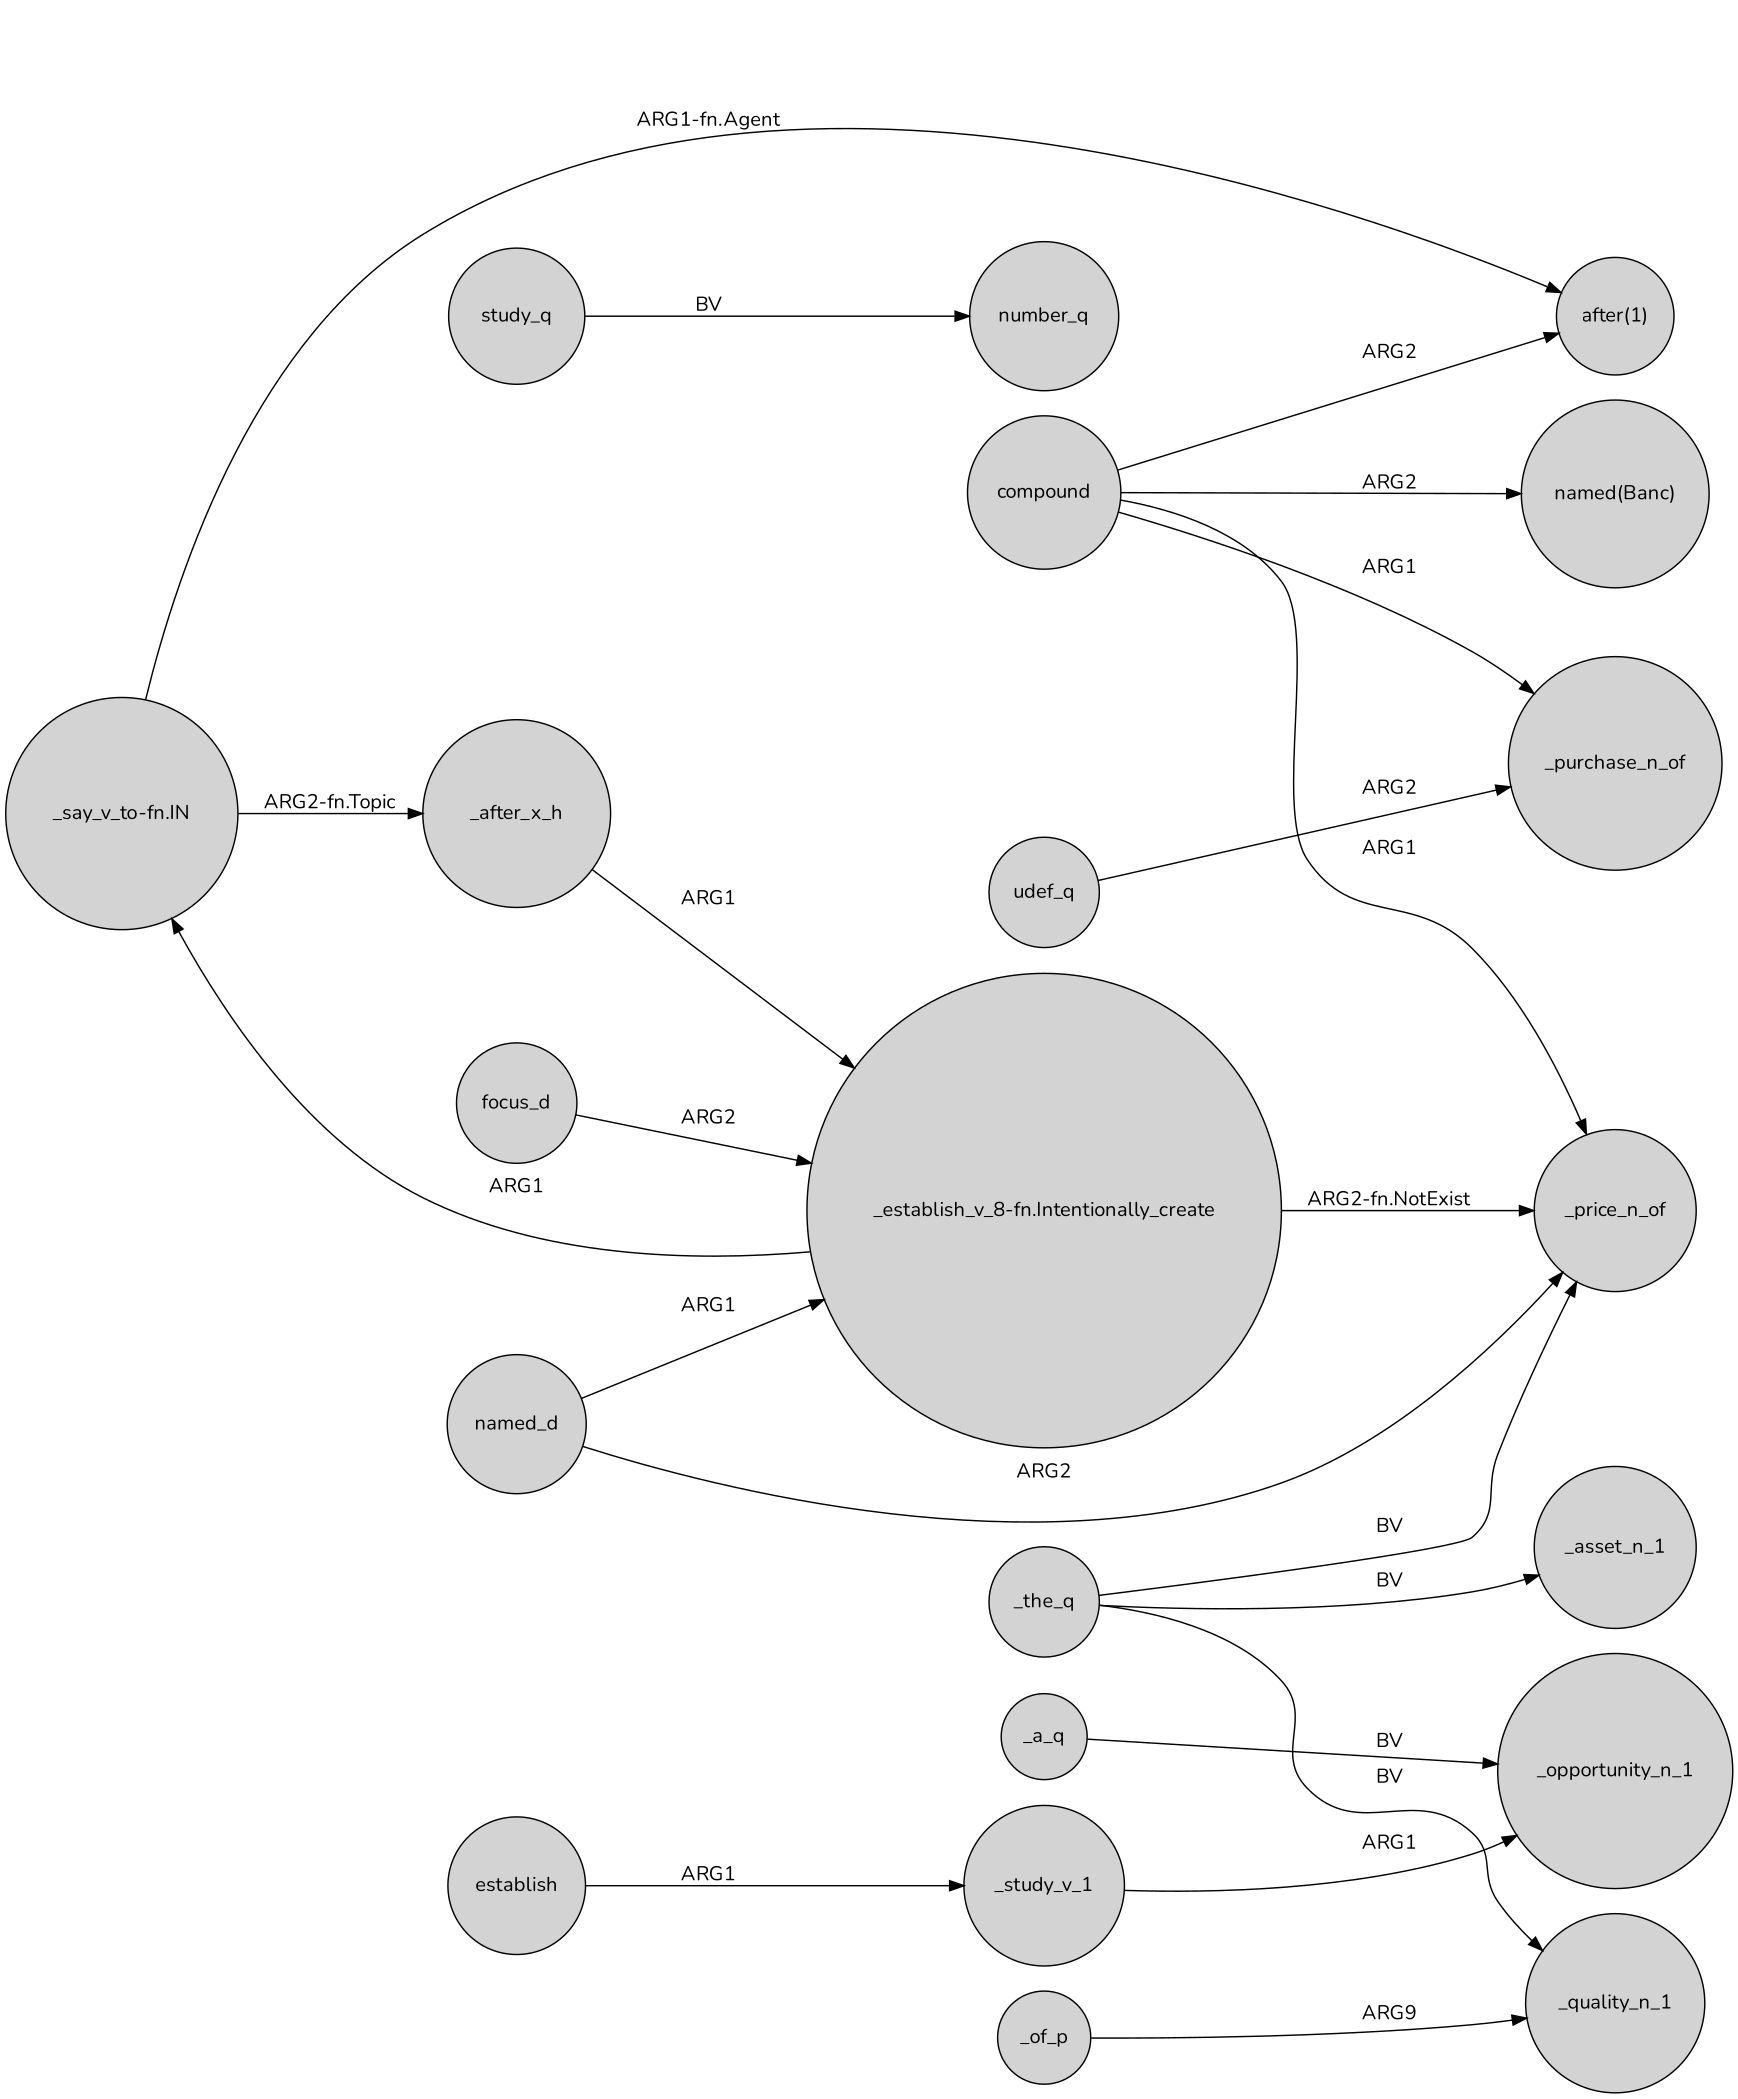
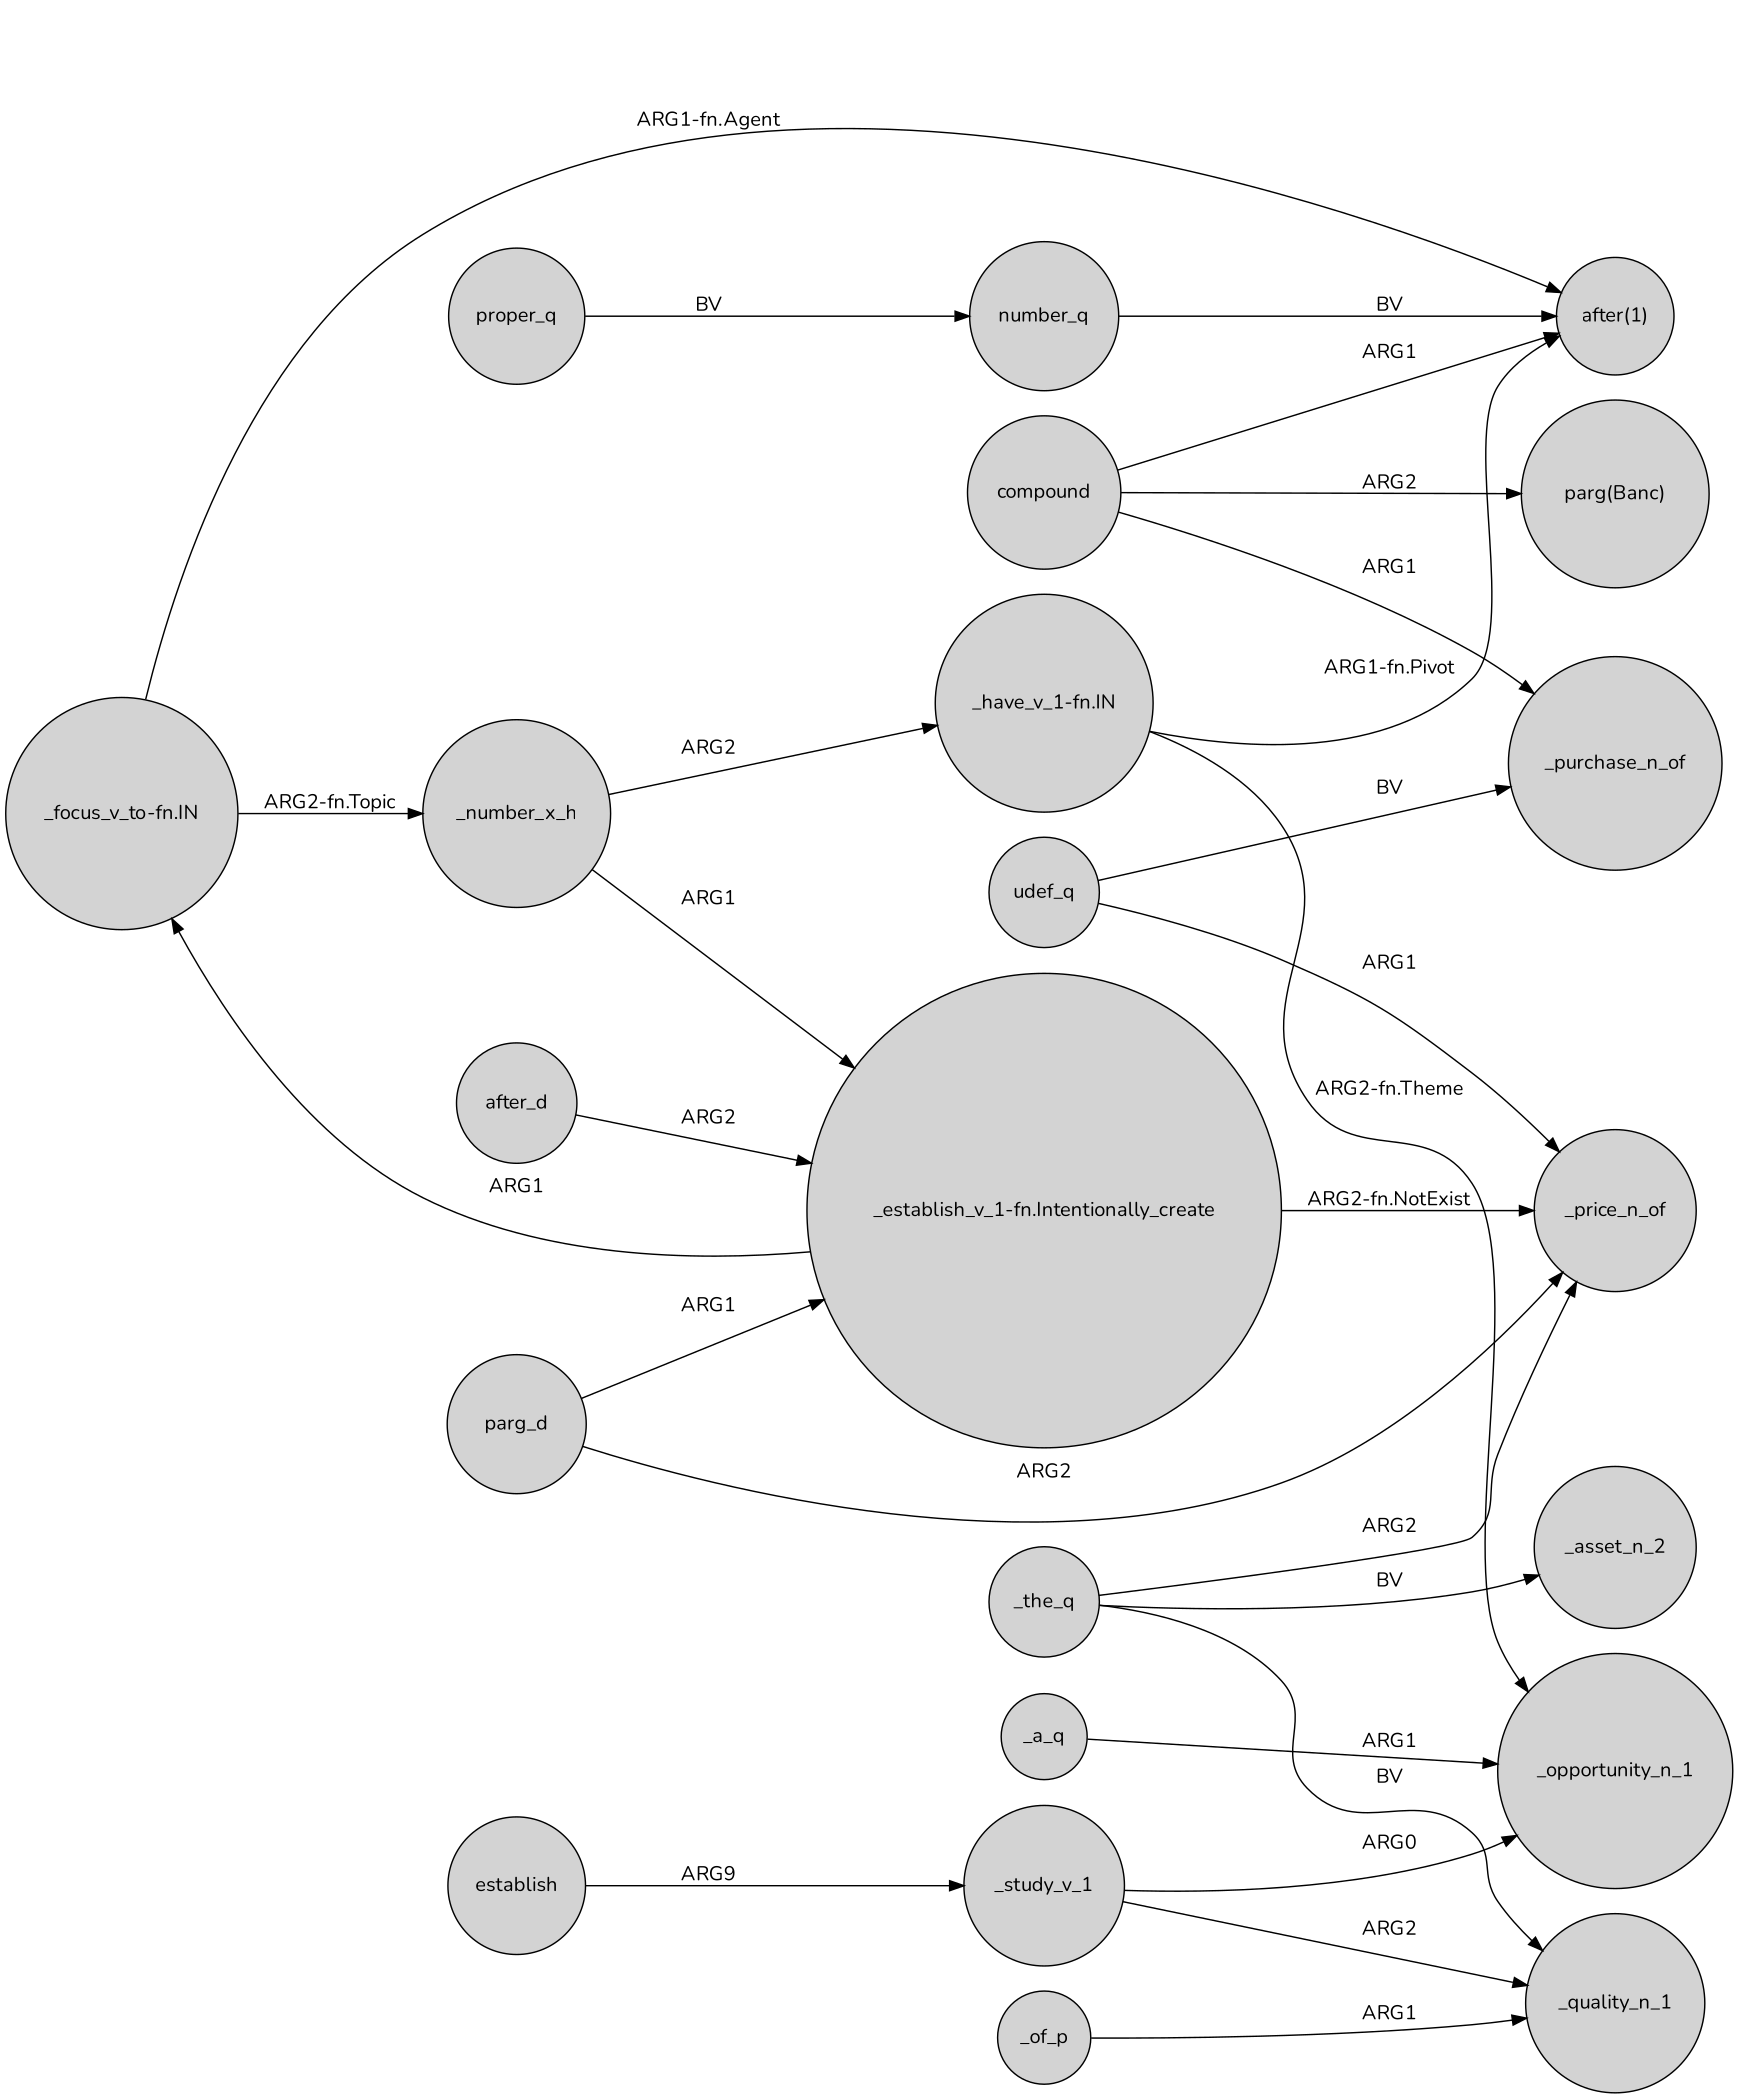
node "study_q": label "study_q" -> "proper_q"
edge "number_q" -> "after(1)": added, label "BV"
edge "compound" -> "after(1)": label "ARG2" -> "ARG1"
node "named(Banc)": label "named(Banc)" -> "parg(Banc)"
node "_have_v_1-fn.IN": added
edge "udef_q" -> "_purchase_n_of": label "ARG2" -> "BV"
node "_say_v_to-fn.IN": label "_say_v_to-fn.IN" -> "_focus_v_to-fn.IN"
node "_after_x_h": label "_after_x_h" -> "_number_x_h"
edge "compound" -> "_price_n_of": now "udef_q" -> "_price_n_of"
node "focus_d": label "focus_d" -> "after_d"
node "_establish_v_8-fn.Intentionally_create": label "_establish_v_8-fn.Intentionally_create" -> "_establish_v_1-fn.Intentionally_create"
node "named_d": label "named_d" -> "parg_d"
edge "_the_q" -> "_price_n_of": label "BV" -> "ARG2"
node "_asset_n_1": label "_asset_n_1" -> "_asset_n_2"
edge "_a_q" -> "_opportunity_n_1": label "BV" -> "ARG1"
edge "_study_v_1" -> "_opportunity_n_1": label "ARG1" -> "ARG0"
edge "establish" -> "_study_v_1": label "ARG1" -> "ARG9"
edge "_study_v_1" -> "_quality_n_1": added, label "ARG2"
edge "_of_p" -> "_quality_n_1": label "ARG9" -> "ARG1"
